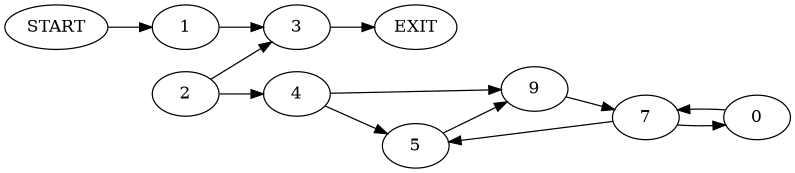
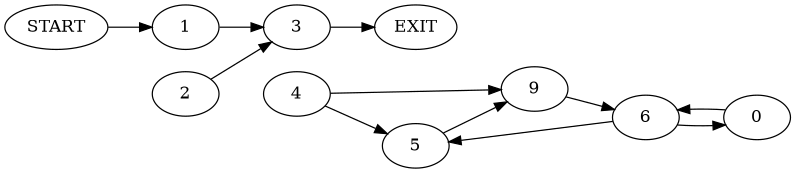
edge "2" -> "4": removed
node "7": label "7" -> "6"
